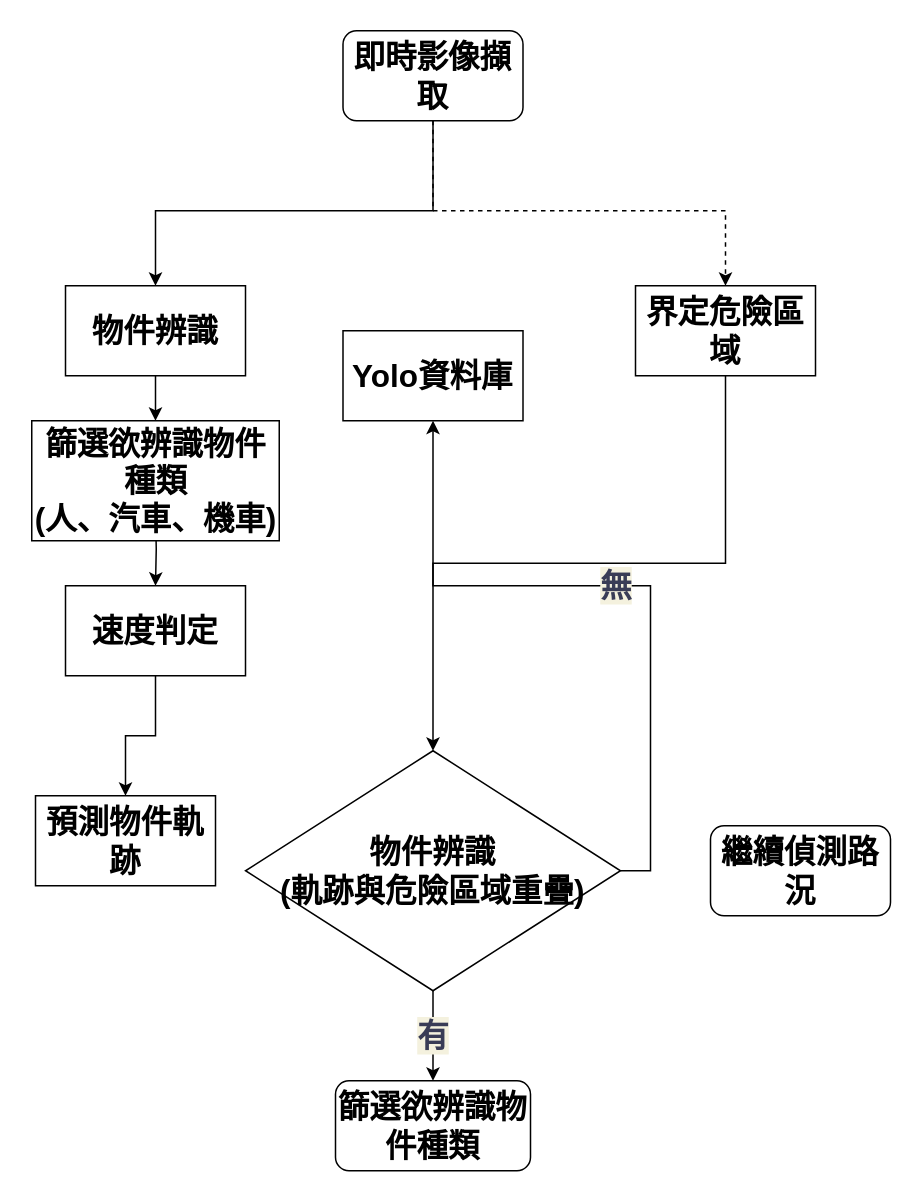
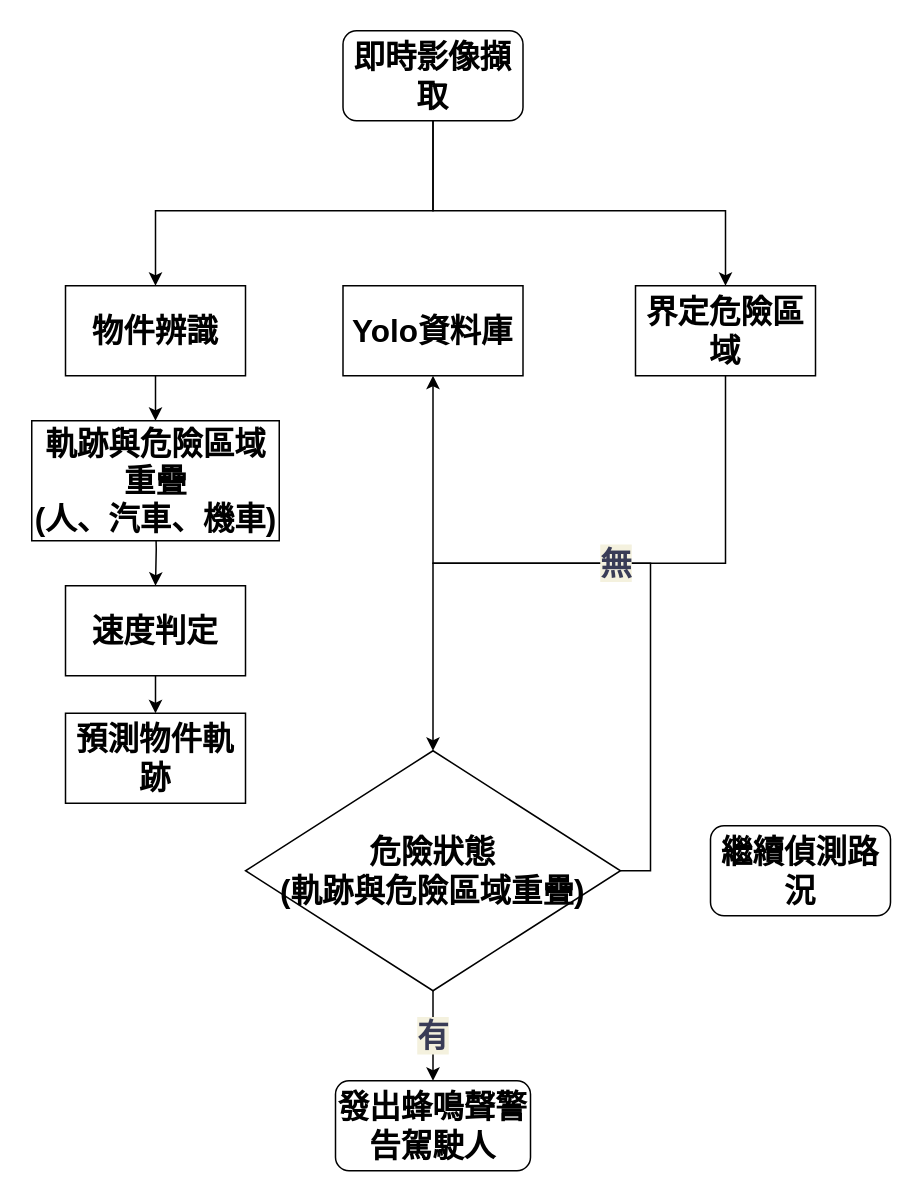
edge "即時影像擷取" -> "界定危險區域": style dashed -> solid
node "Yolo資料庫": moved (433, 376) -> (433, 331)
node "篩選欲辨識物件種類(人、汽車、機車)": label "篩選欲辨識物件種類(人、汽車、機車)" -> "軌跡與危險區域重疊(人、汽車、機車)"
node "預測物件軌跡": moved (125, 841) -> (155, 758)
node "物件辨識(軌跡與危險區域重疊)": label "物件辨識(軌跡與危險區域重疊)" -> "危險狀態(軌跡與危險區域重疊)"
node "篩選欲辨識物件種類": label "篩選欲辨識物件種類" -> "發出蜂鳴聲警告駕駛人"
